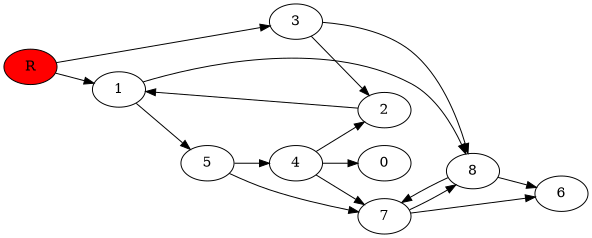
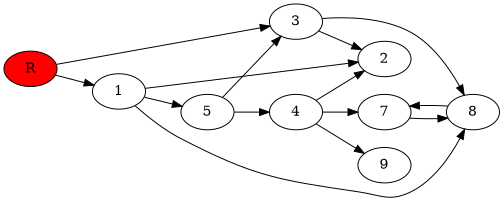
edge "2" -> "1": reversed
node "0": label "0" -> "9"
node "6": removed
edge "5" -> "7": now "5" -> "3"
